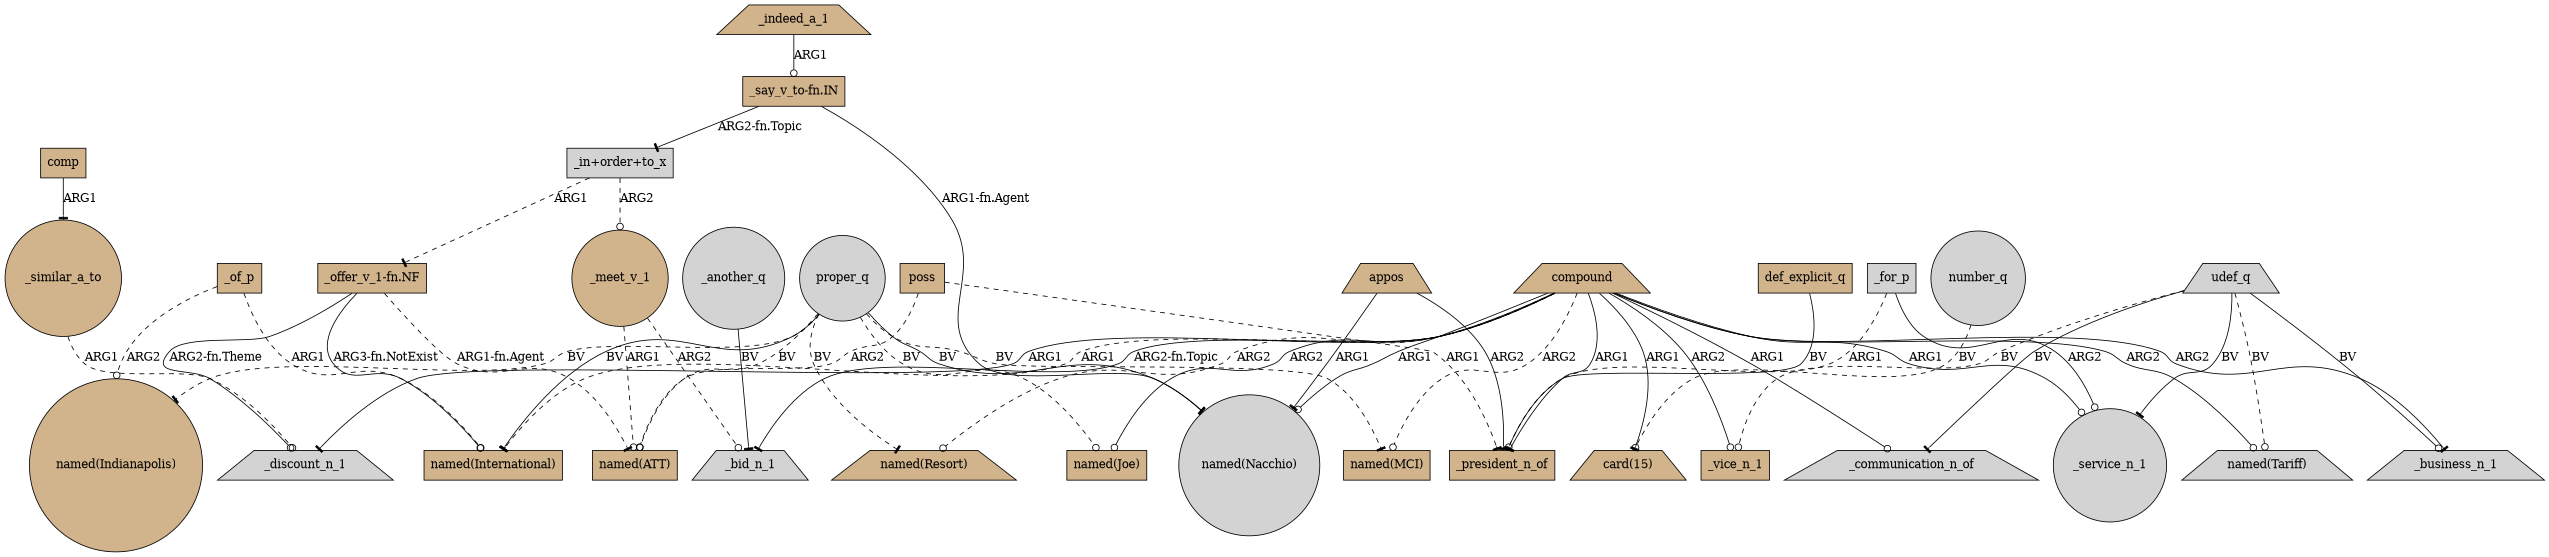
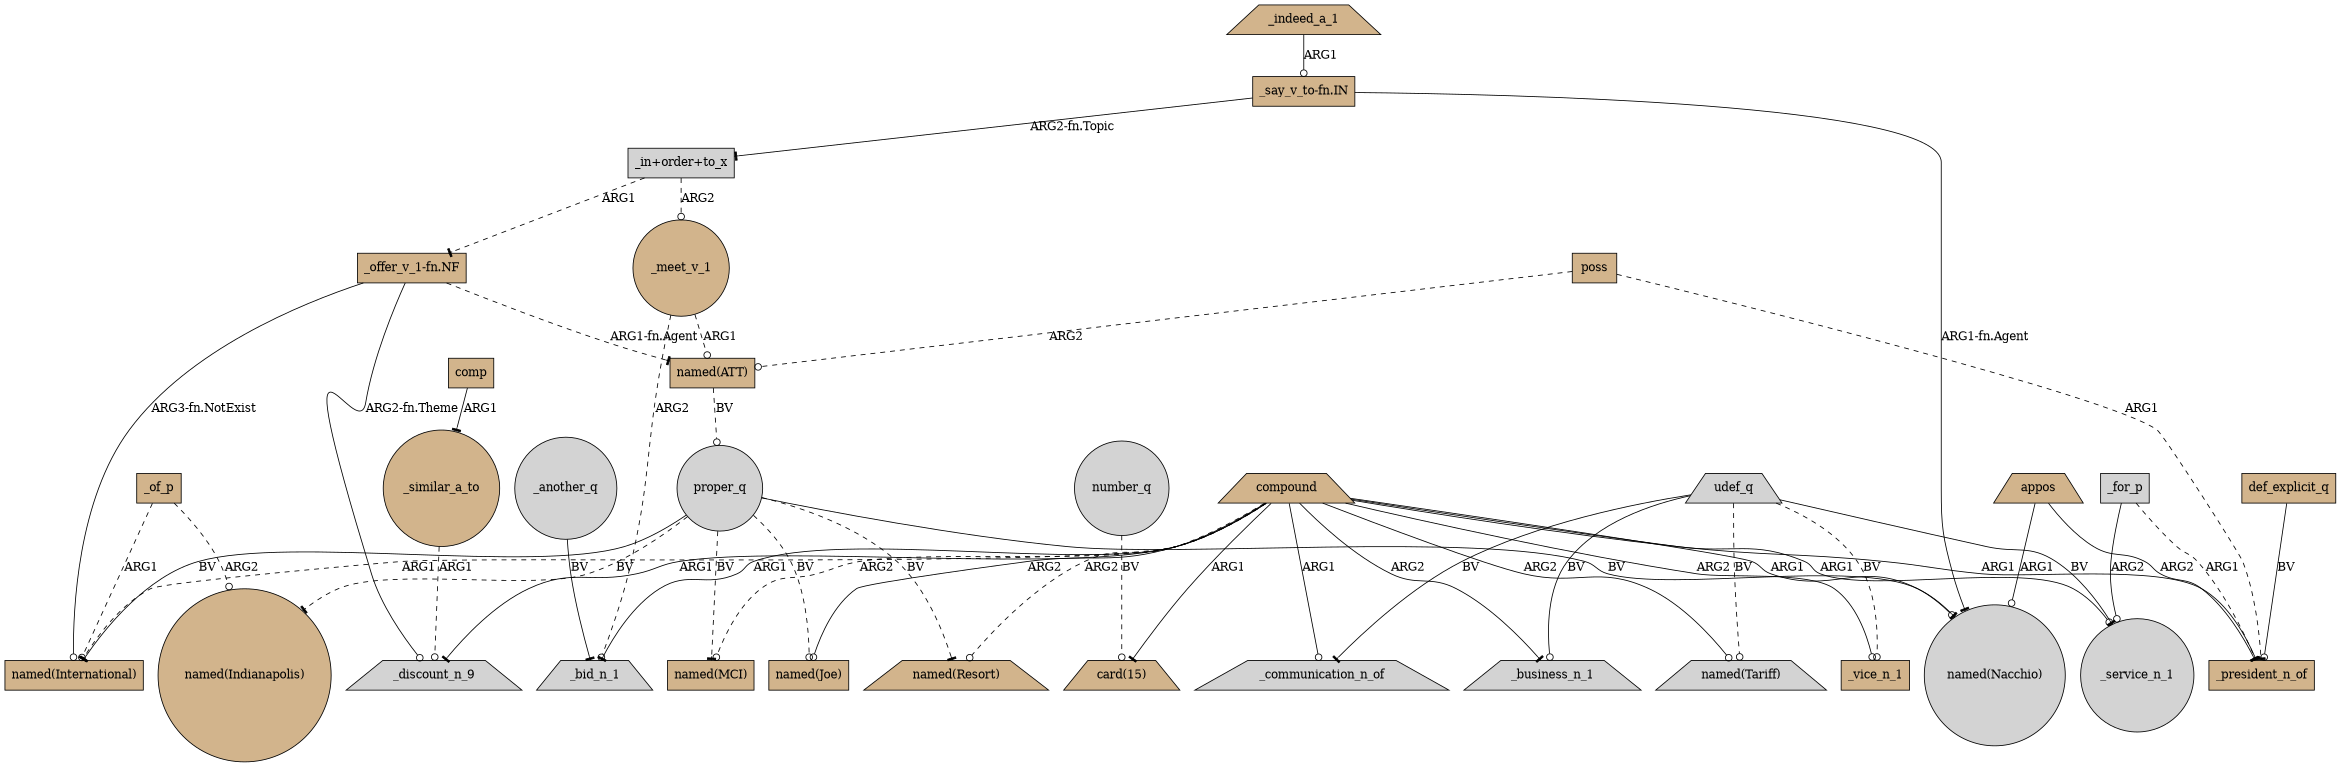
edge "appos" -> "named(Nacchio)": arrowhead tee -> odot
edge "compound" -> "_bid_n_1": label "ARG2-fn.Topic" -> "ARG1"
edge "proper_q" -> "named(ATT)": reversed
node "_discount_n_1": label "_discount_n_1" -> "_discount_n_9"
